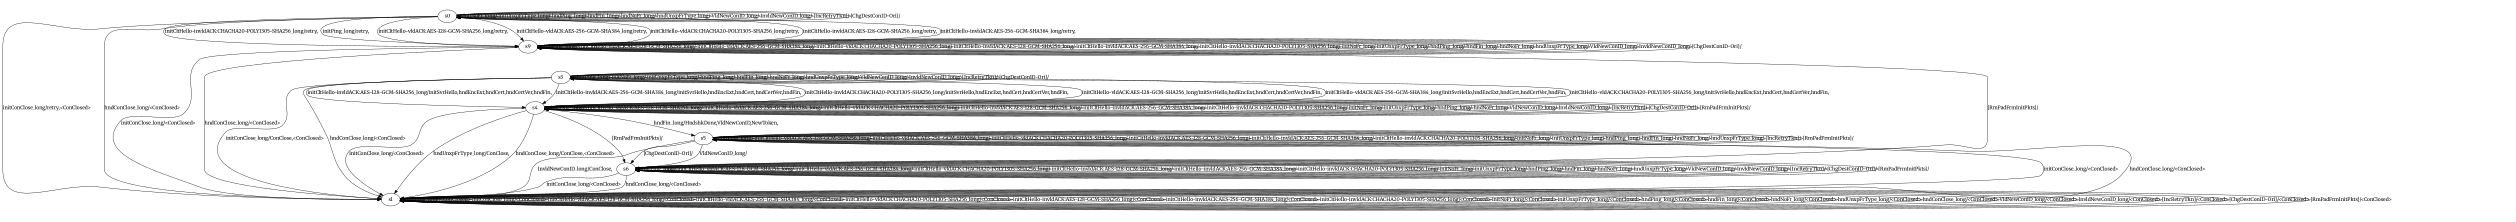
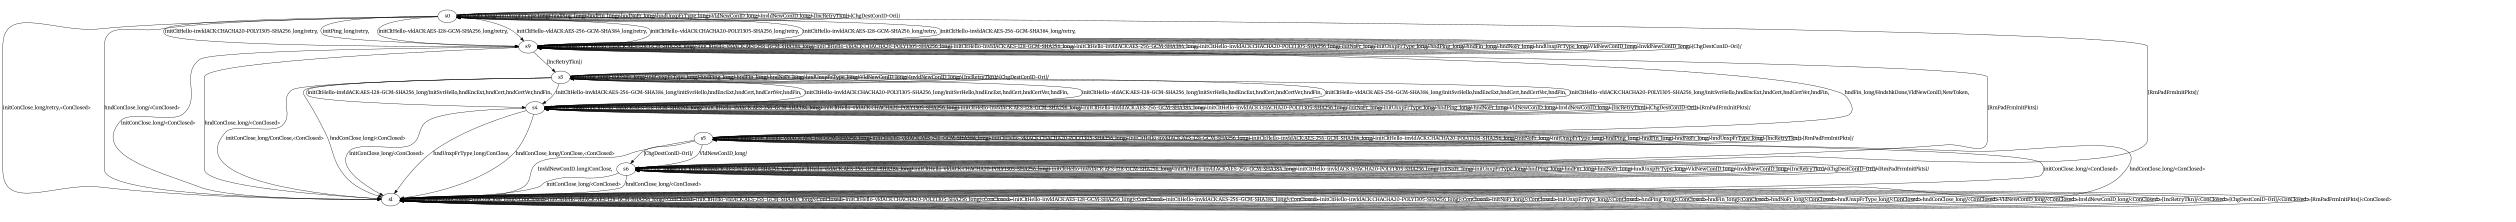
edge "s9" -> "s3": added, label "[IncRetryTkn]/"
edge "s4" -> "s5": now "s9" -> "s5"
edge "s4" -> "s6": now "s0" -> "s6"
